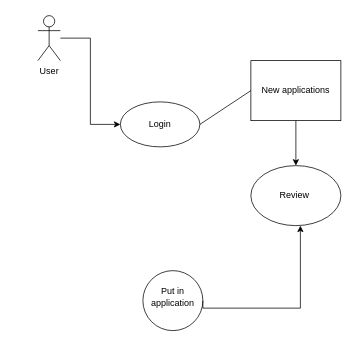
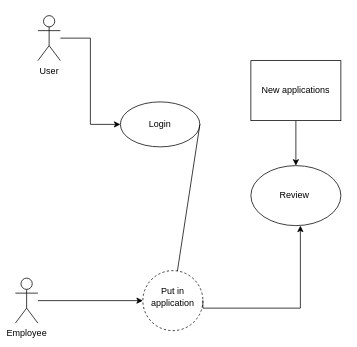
edge "New applications" -- "Login": now "Put in application" -- "Login"
node "Employee": added
edge "Employee" -> "Put in application": added
node "Put in application": style solid -> dashed
